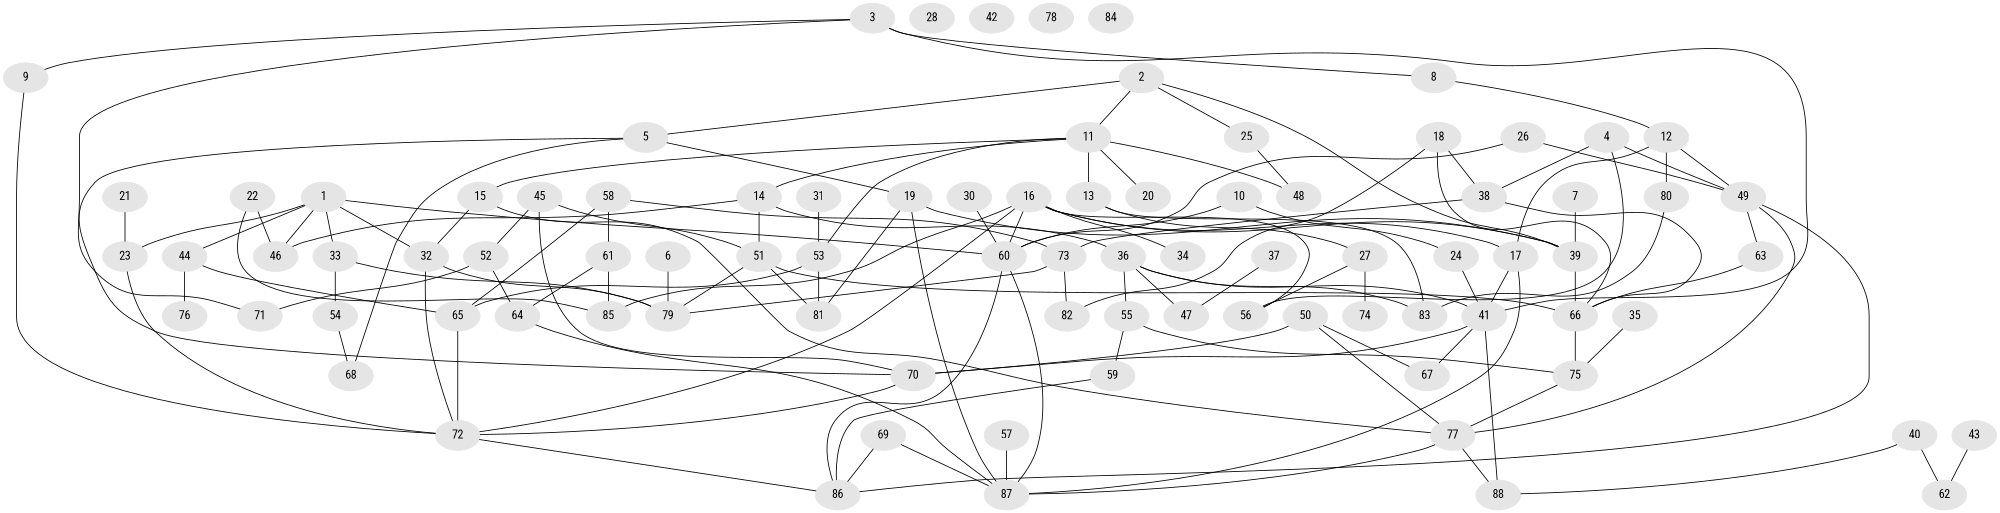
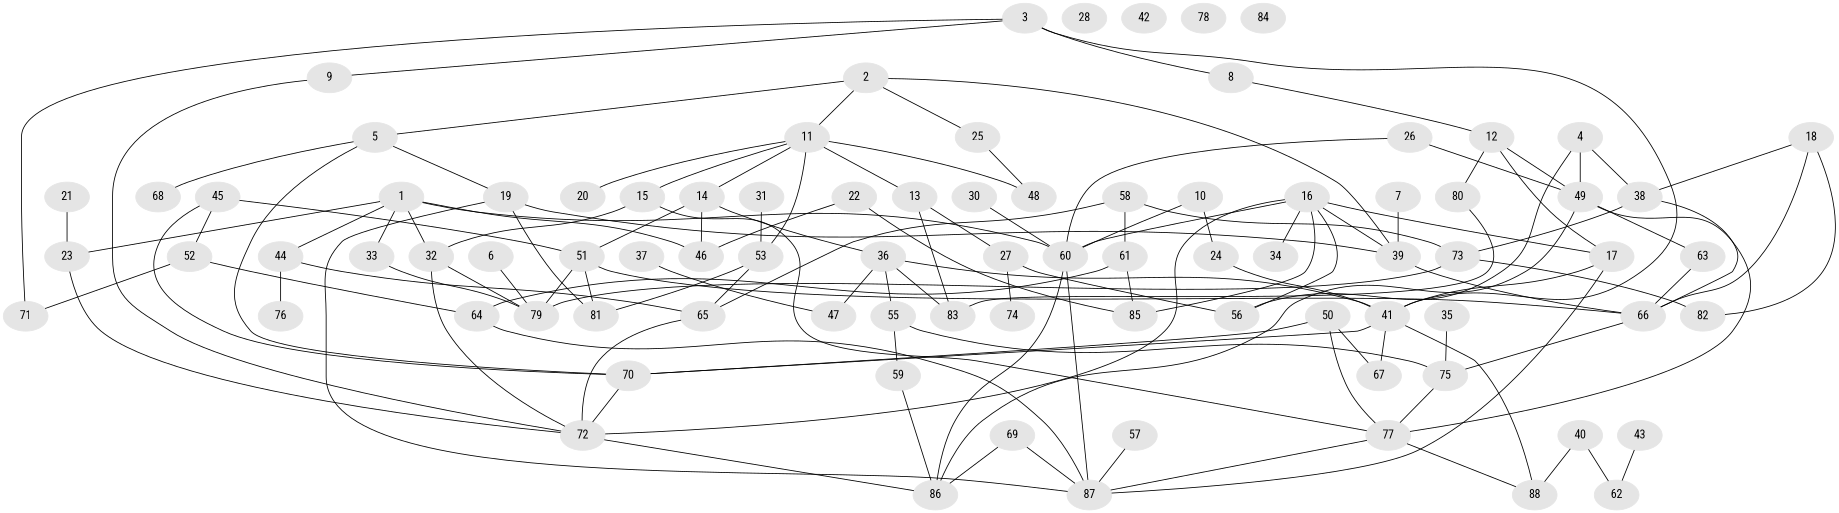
node "54": removed
